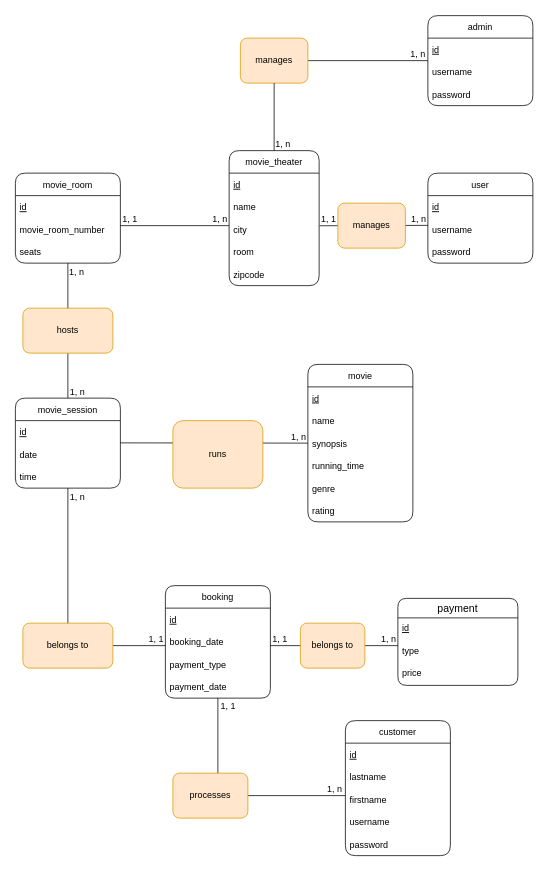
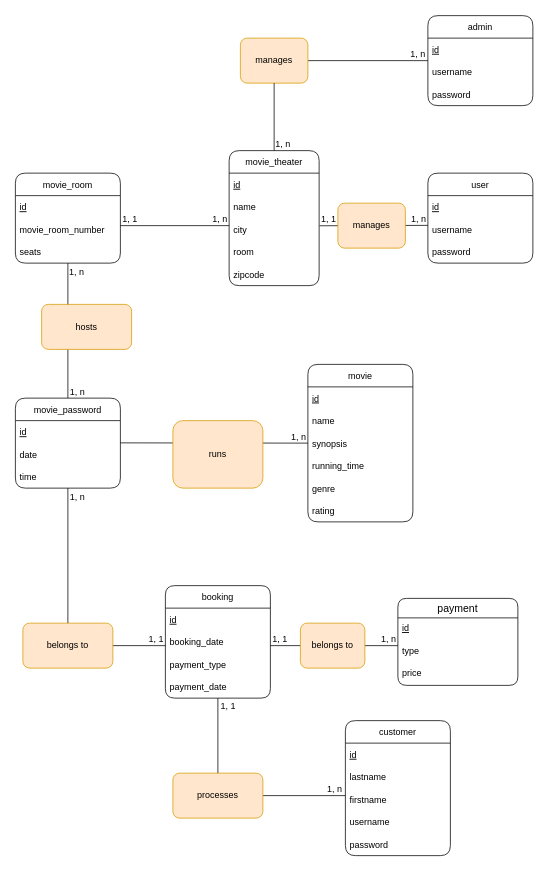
node "hosts": moved (68, 330) -> (87, 327)
node "movie_session": label "movie_session" -> "movie_password"
node "processes": size 75x45 -> 90x45
